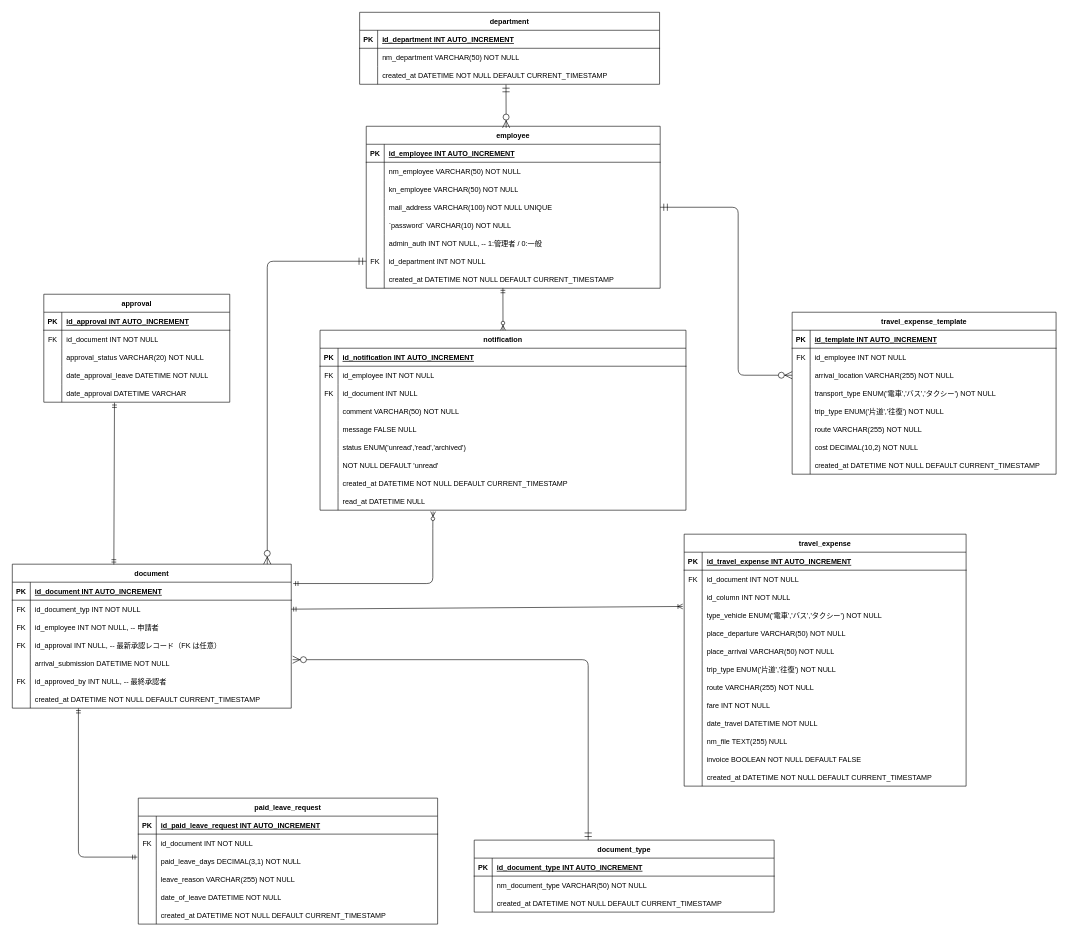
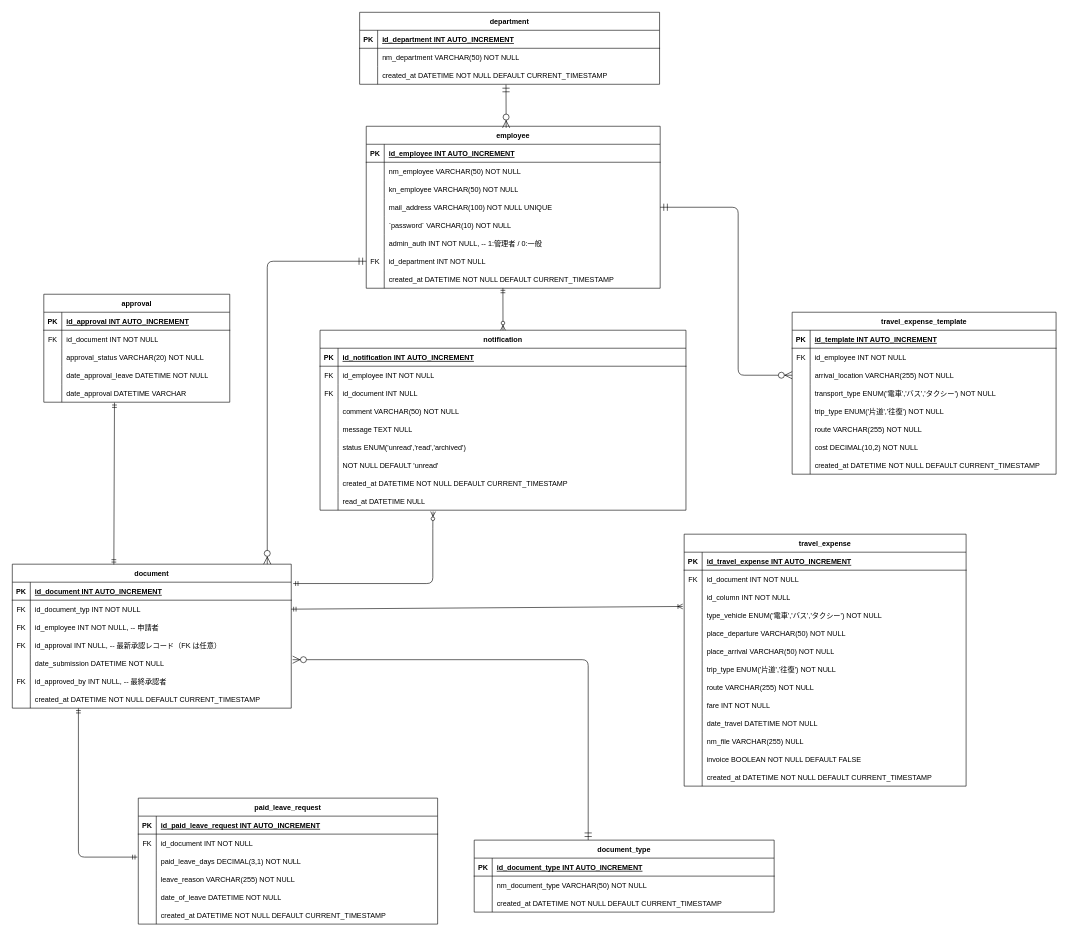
node "message FALSE NULL": label "message FALSE NULL" -> "message TEXT NULL"
node "arrival_submission DATETIME NOT NULL": label "arrival_submission DATETIME NOT NULL" -> "date_submission DATETIME NOT NULL"
node "nm_file TEXT(255) NULL": label "nm_file TEXT(255) NULL" -> "nm_file VARCHAR(255) NULL"
